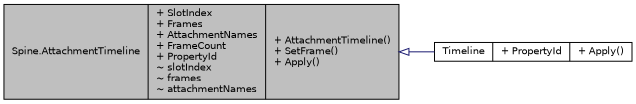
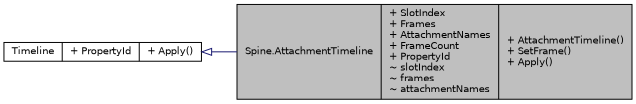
edge "Timeline" -> "Spine.AttachmentTimeline": reversed
